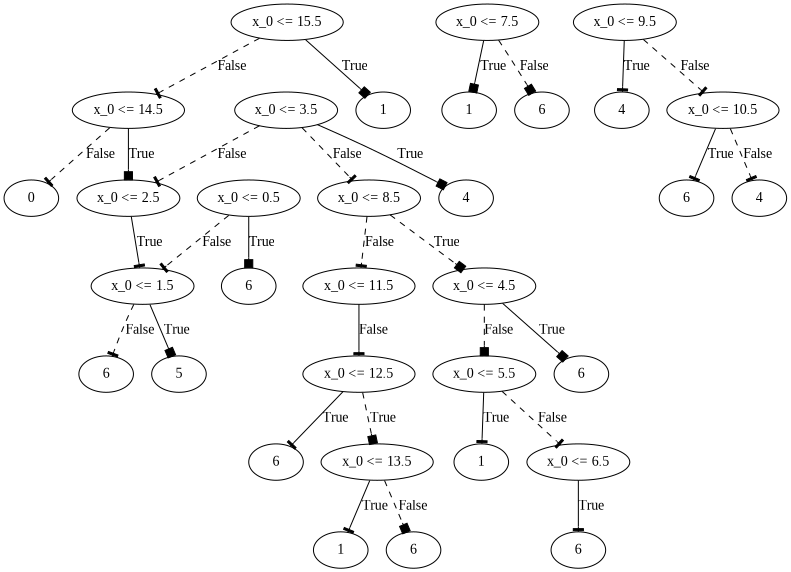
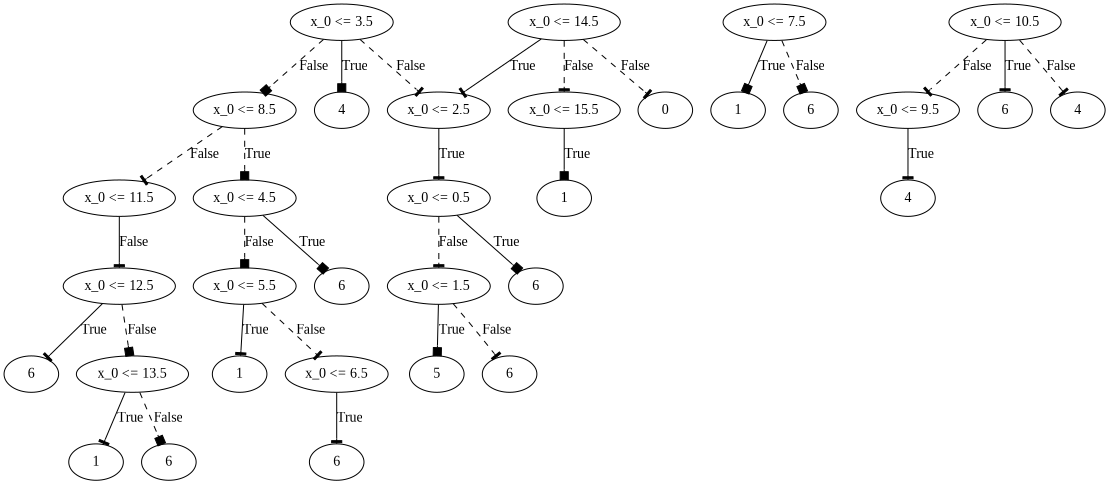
edge "x_0 <= 9.5" -> "x_0 <= 10.5": reversed
edge "x_0 <= 15.5" -> "x_0 <= 14.5": reversed
edge "x_0 <= 14.5" -> "x_0 <= 2.5": arrowhead box -> tee
edge "x_0 <= 3.5" -> "x_0 <= 8.5": arrowhead tee -> box
edge "x_0 <= 2.5" -> "x_0 <= 1.5": now "x_0 <= 2.5" -> "x_0 <= 0.5"
edge "x_0 <= 12.5" -> "x_0 <= 13.5": label "True" -> "False"
